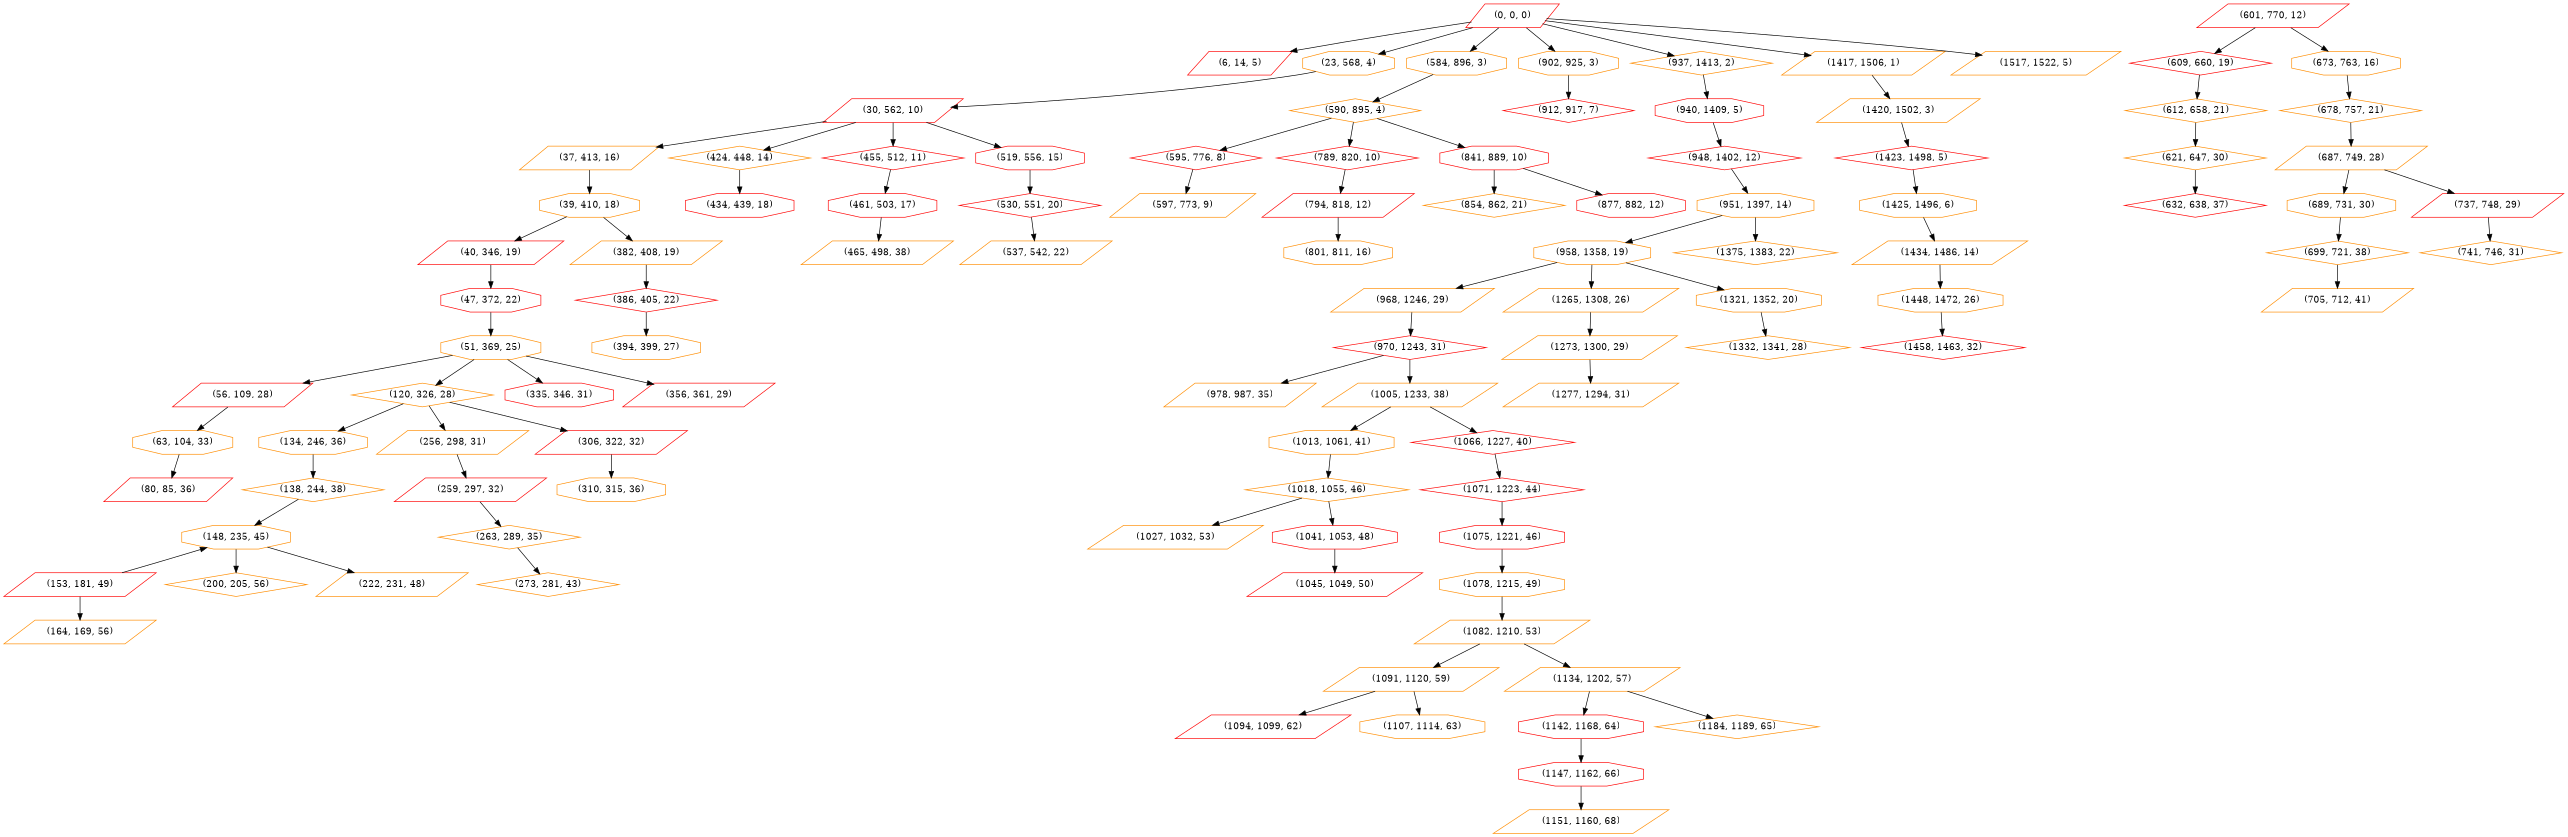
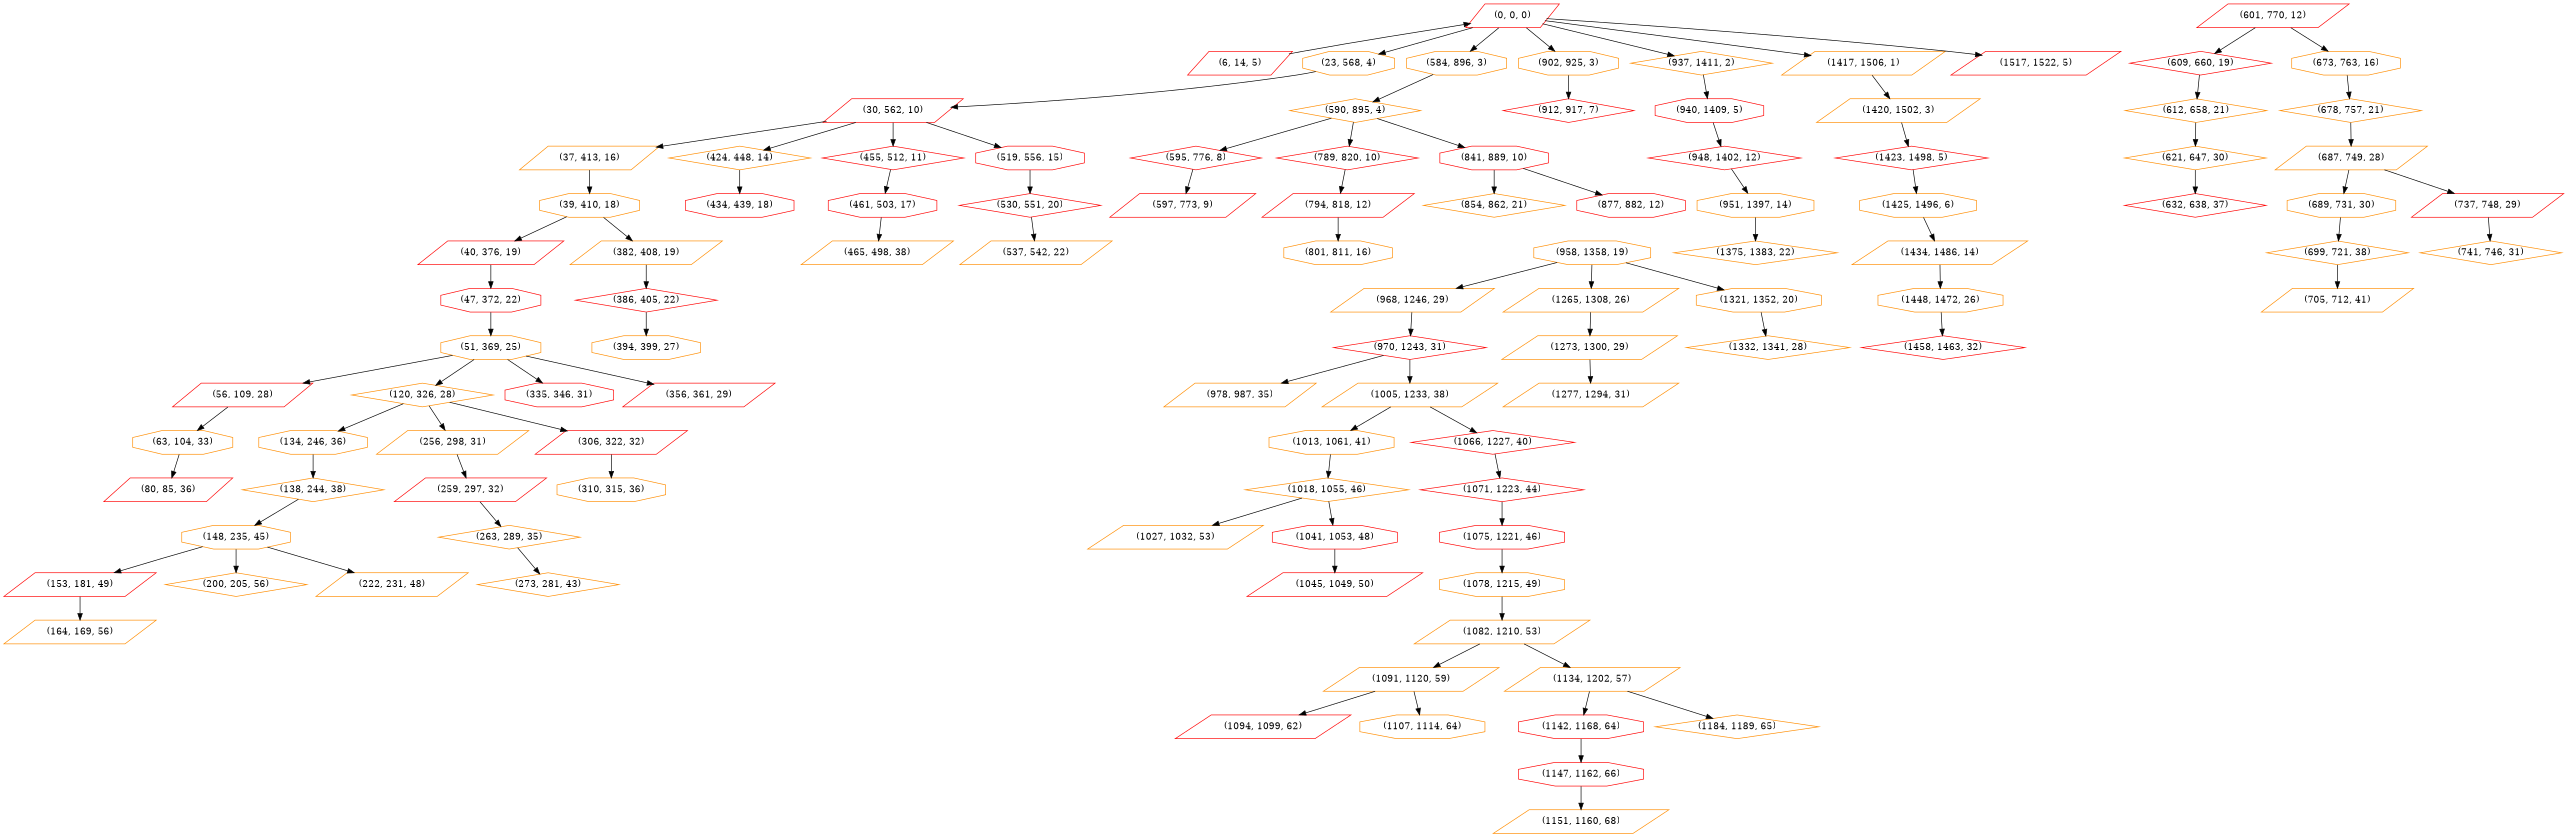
edge "(0, 0, 0)" -> "(6, 14, 5)": reversed
node "(937, 1413, 2)": label "(937, 1413, 2)" -> "(937, 1411, 2)"
node "(1517, 1522, 5)": color darkorange -> red
node "(597, 773, 9)": color darkorange -> red
edge "(951, 1397, 14)" -> "(958, 1358, 19)": removed
node "(40, 346, 19)": label "(40, 346, 19)" -> "(40, 376, 19)"
edge "(153, 181, 49)" -> "(148, 235, 45)": reversed
node "(1107, 1114, 63)": label "(1107, 1114, 63)" -> "(1107, 1114, 64)"
